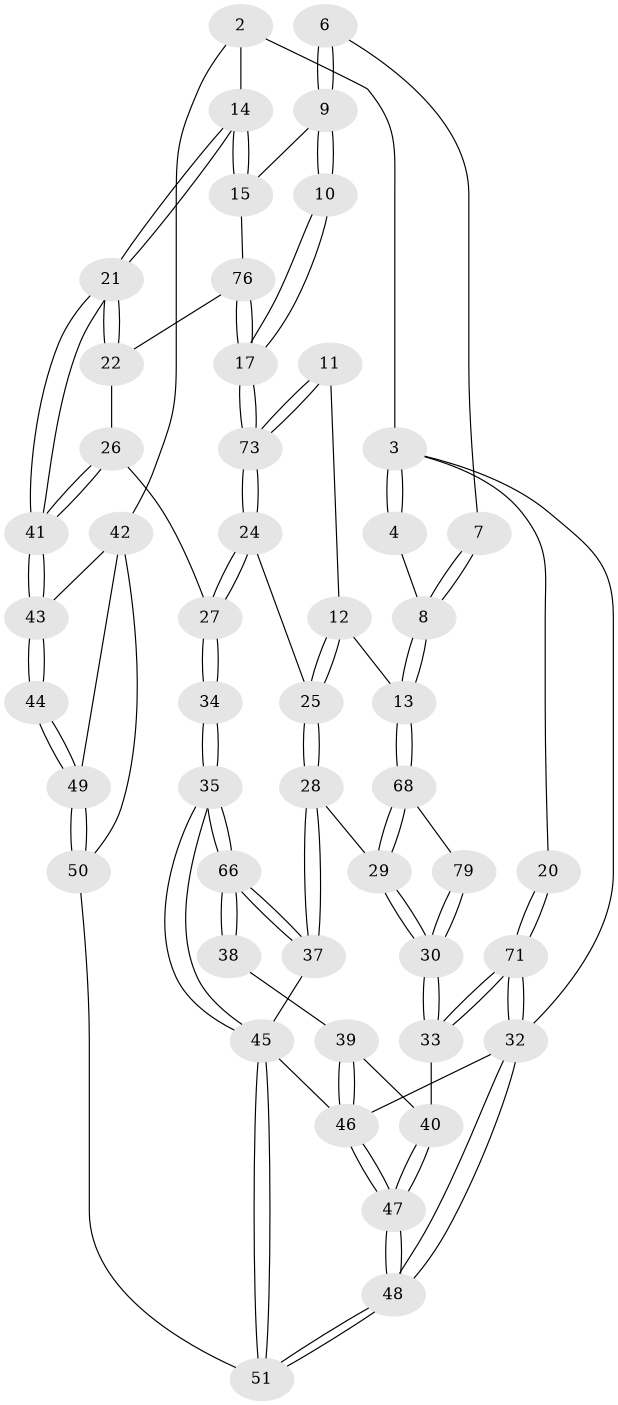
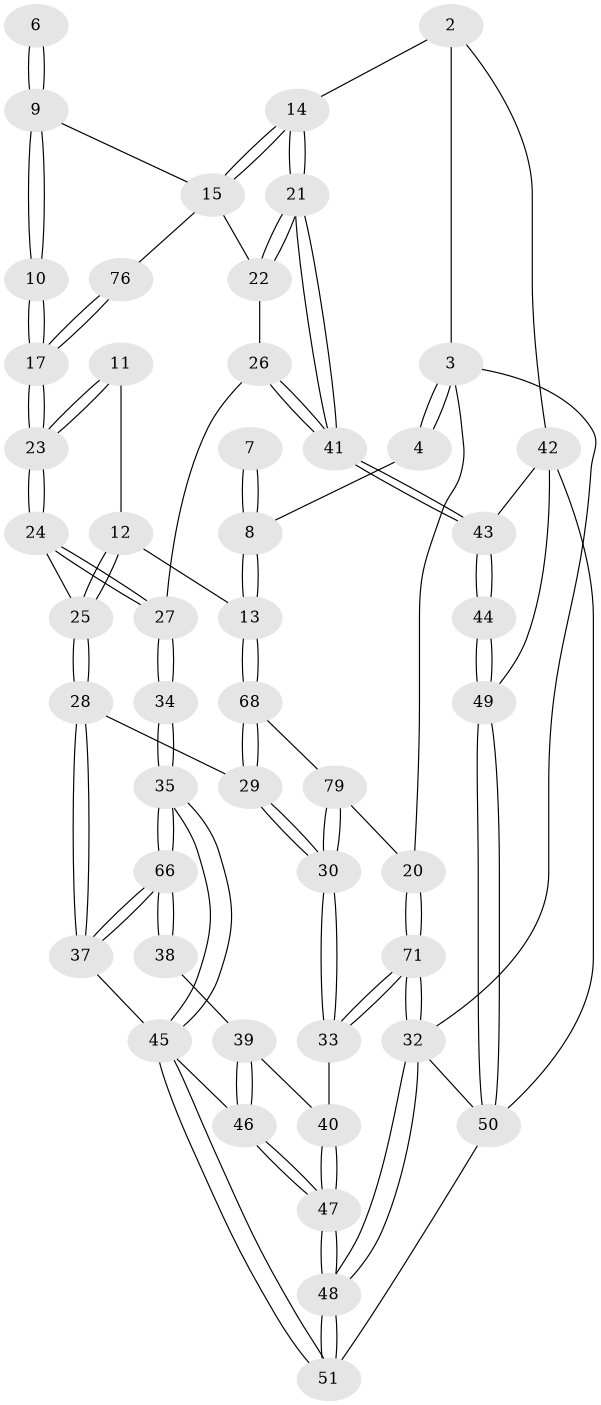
edge "6" -- "7": removed
edge "76" -- "22": now "15" -- "22"
node "73": label "73" -> "23"
edge "79" -- "20": added
edge "32" -- "46": now "32" -- "50"
